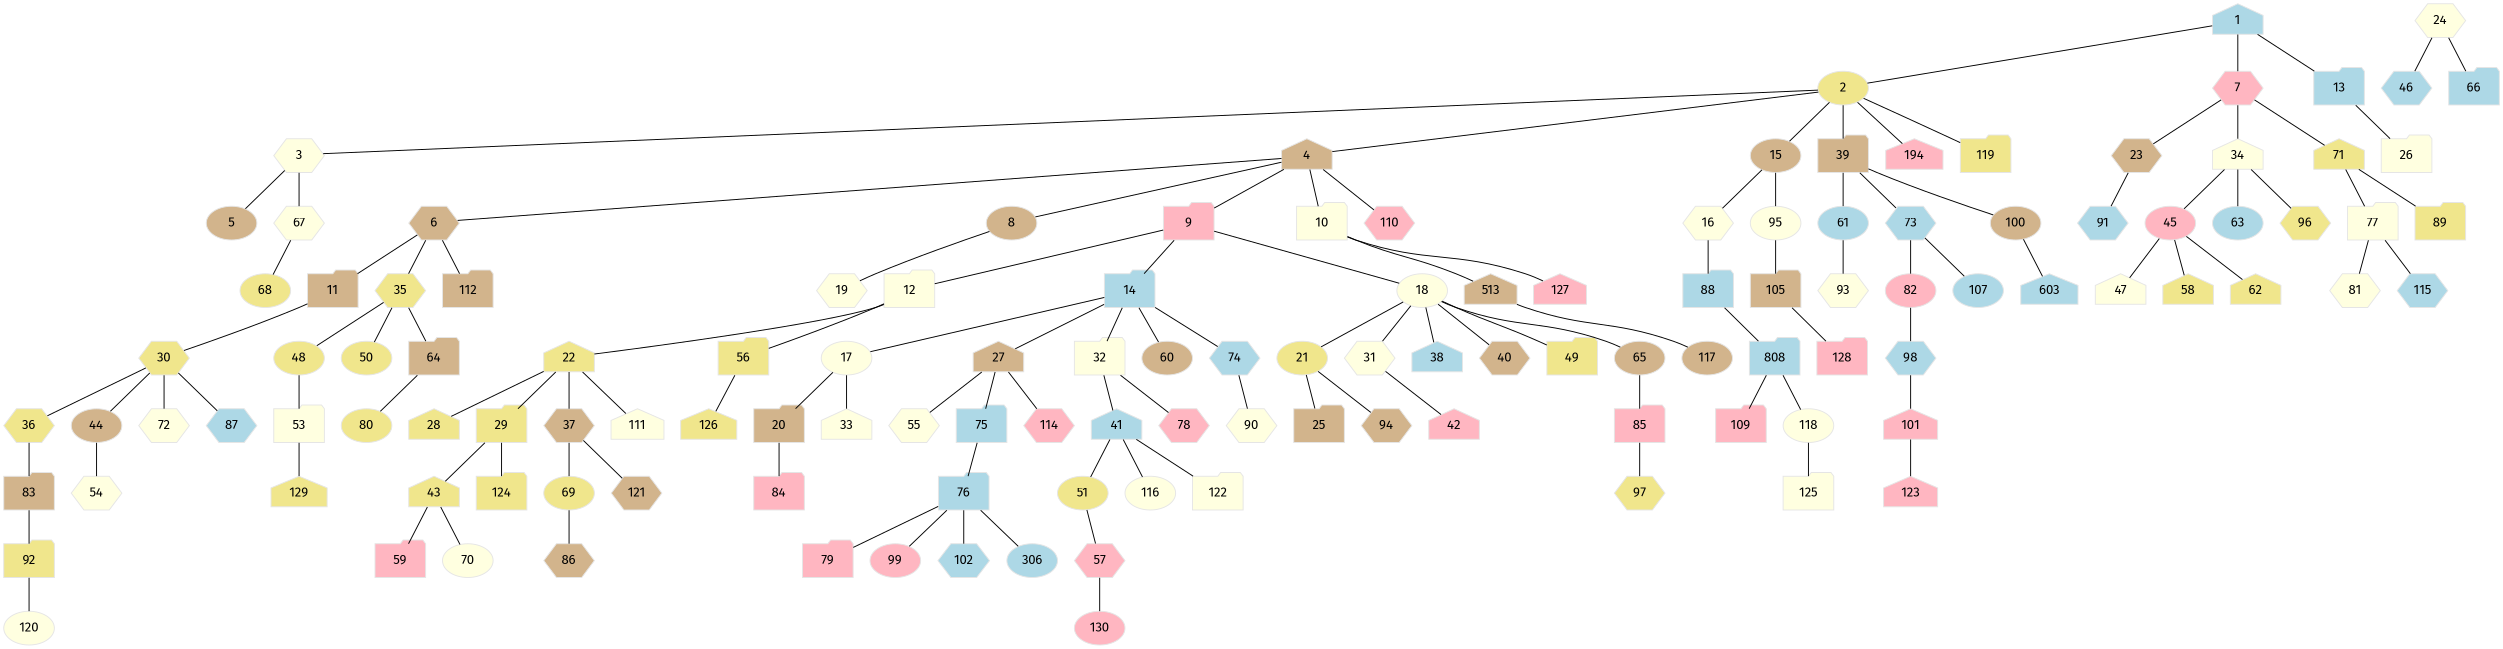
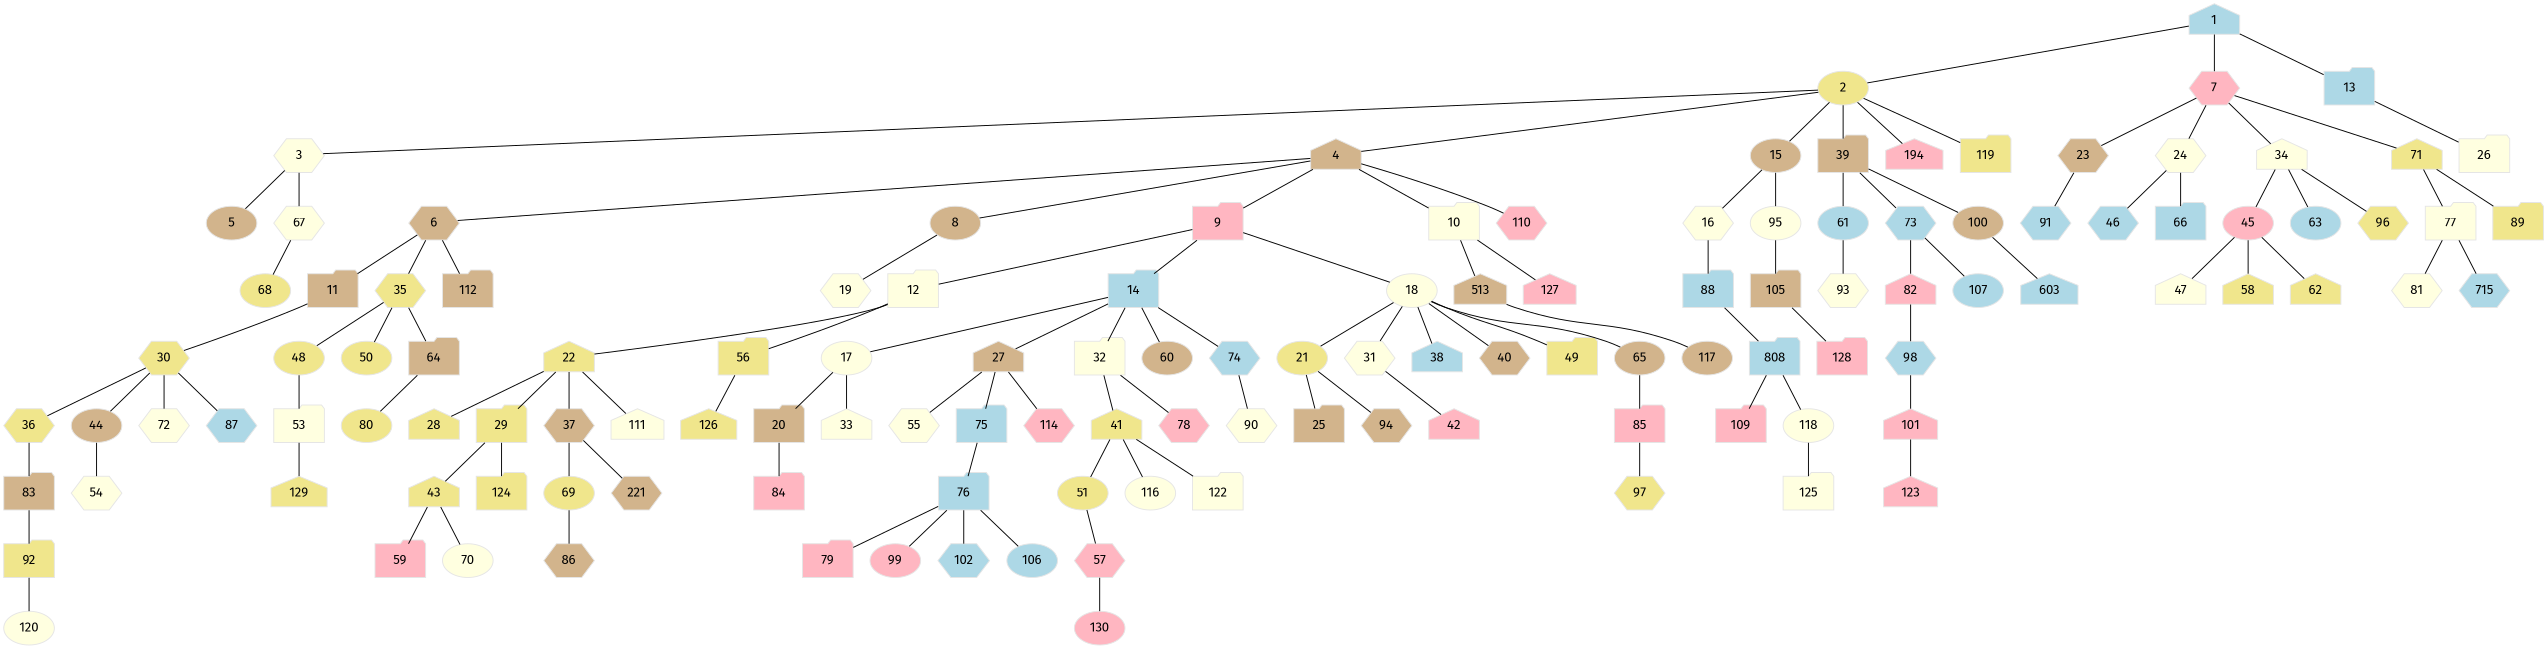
edge "7" -- "24": added
node "82": shape ellipse -> house
node "115": label "115" -> "715"
node "41": fillcolor lightblue -> khaki
node "121": label "121" -> "221"
node "306": label "306" -> "106"
